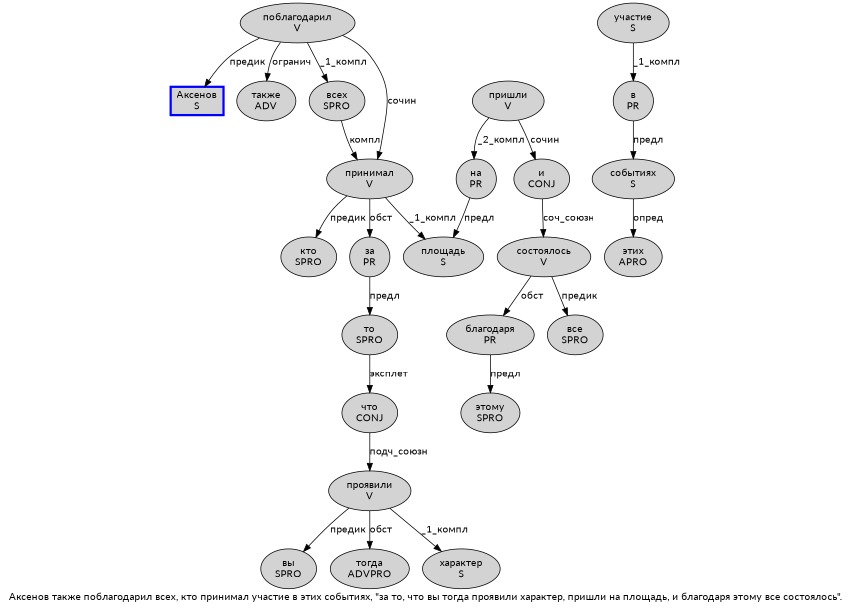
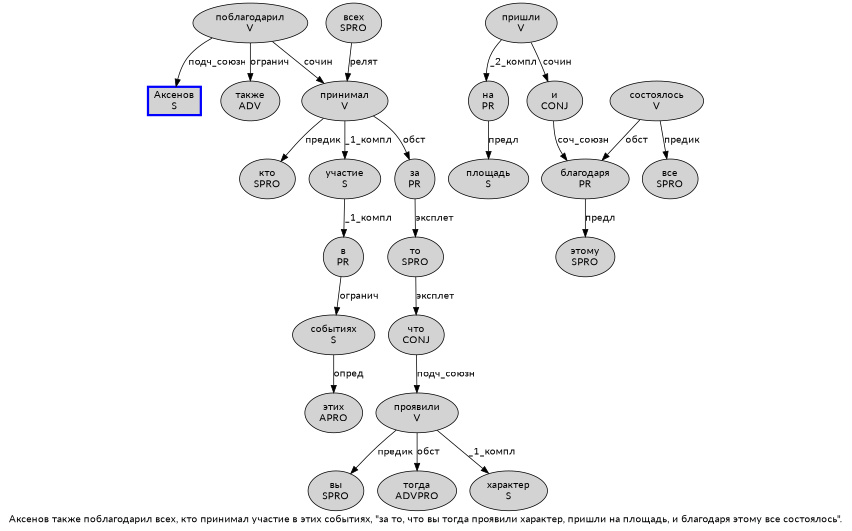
edge "поблагодарил V" -> "всех SPRO": removed, label "_1_компл"
edge "поблагодарил V" -> "Аксенов S": label "предик" -> "подч_союзн"
edge "всех SPRO" -> "принимал V": label "компл" -> "релят"
edge "в PR" -> "событиях S": label "предл" -> "огранич"
edge "и CONJ" -> "состоялось V": now "и CONJ" -> "благодаря PR"
edge "принимал V" -> "площадь S": now "принимал V" -> "участие S"
edge "за PR" -> "то SPRO": label "предл" -> "эксплет"
